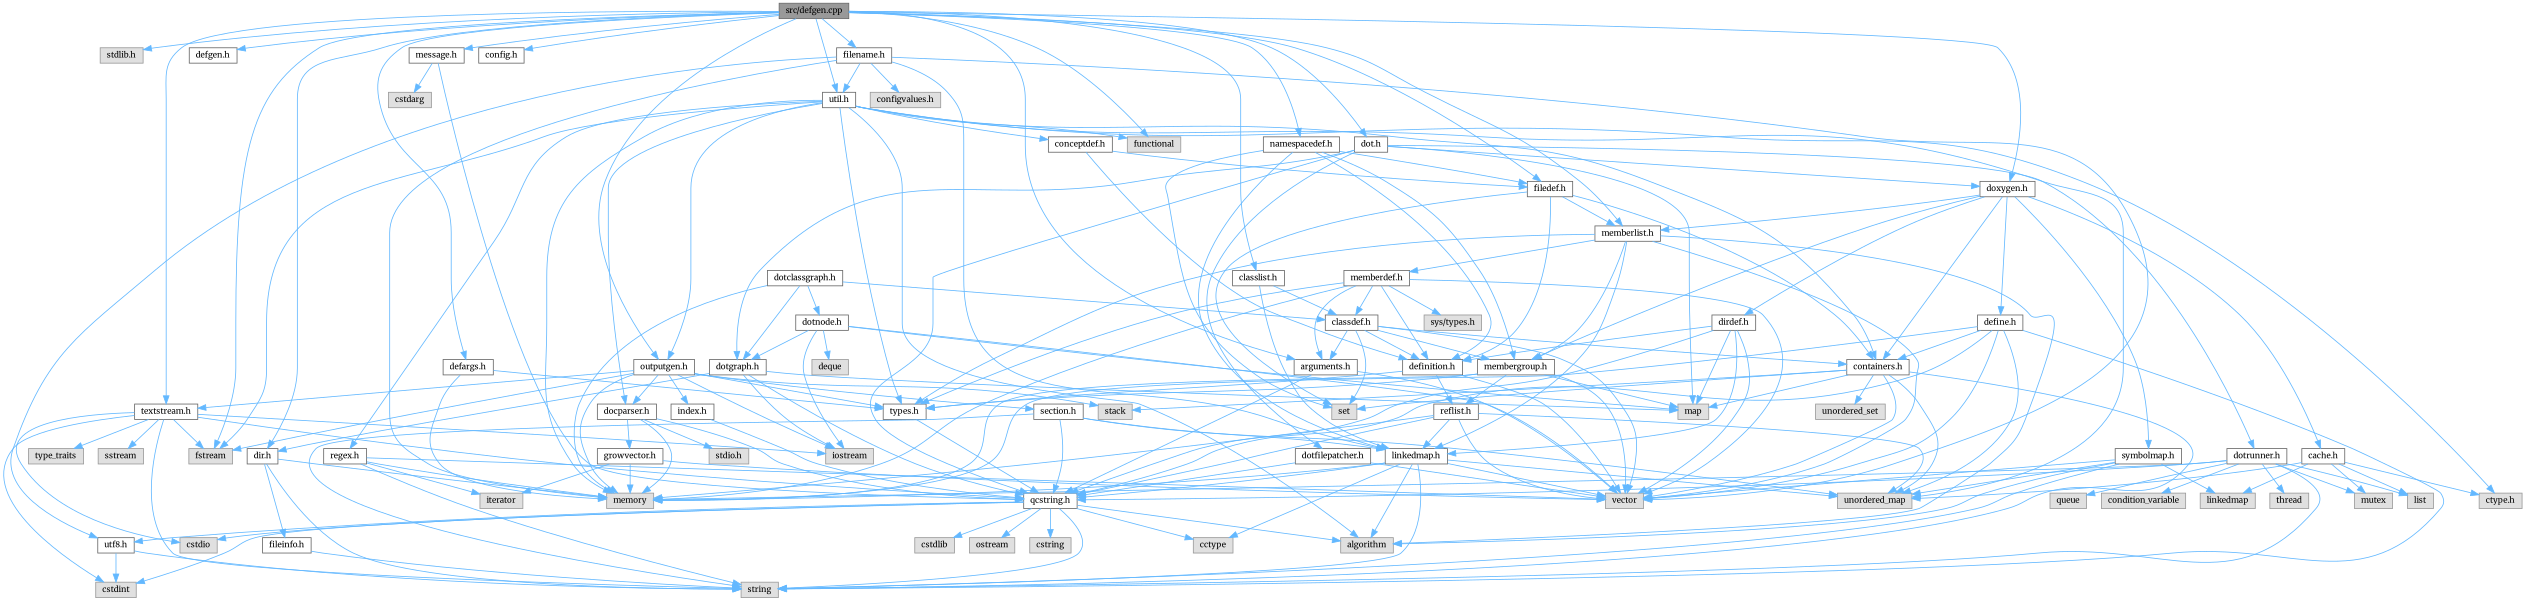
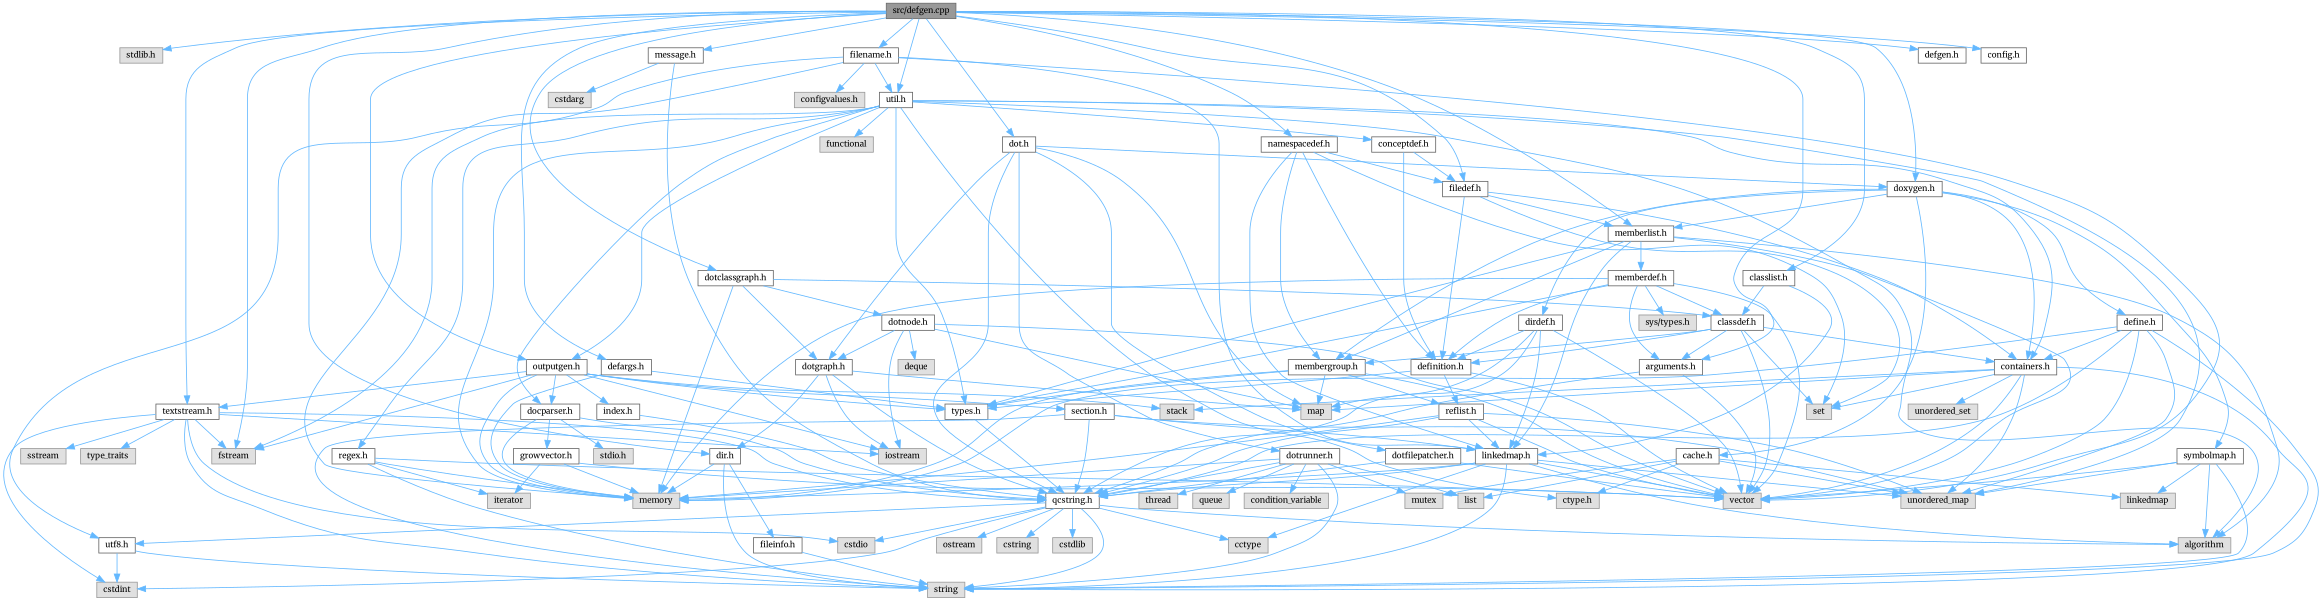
edge "src/defgen.cpp" -> "functional": now "src/defgen.cpp" -> "dotclassgraph.h"
